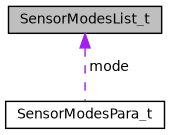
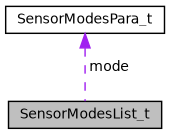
edge "SensorModesPara_t" -> "SensorModesList_t": reversed
